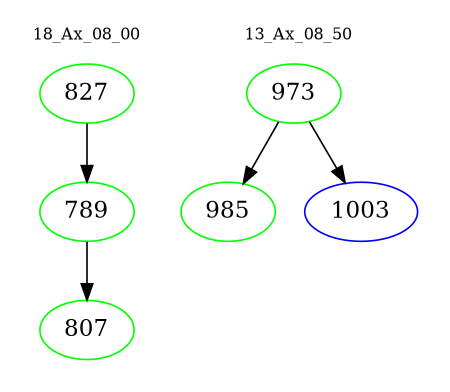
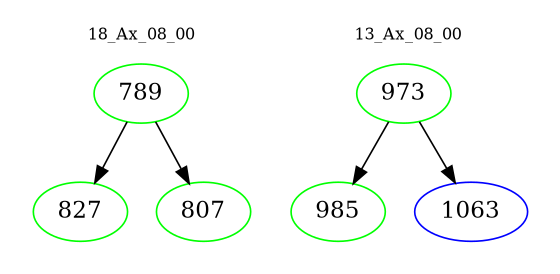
cluster "13_Ax_08_50": label "13_Ax_08_50" -> "13_Ax_08_00"
edge "827" -> "789": reversed
node "1003": label "1003" -> "1063"
